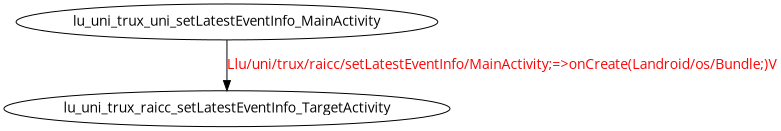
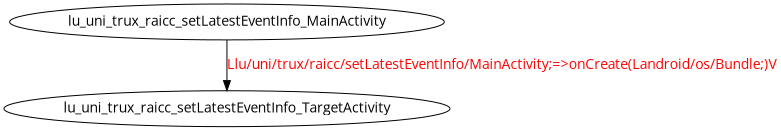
node "lu_uni_trux_uni_setLatestEventInfo_MainActivity": label "lu_uni_trux_uni_setLatestEventInfo_MainActivity" -> "lu_uni_trux_raicc_setLatestEventInfo_MainActivity"
